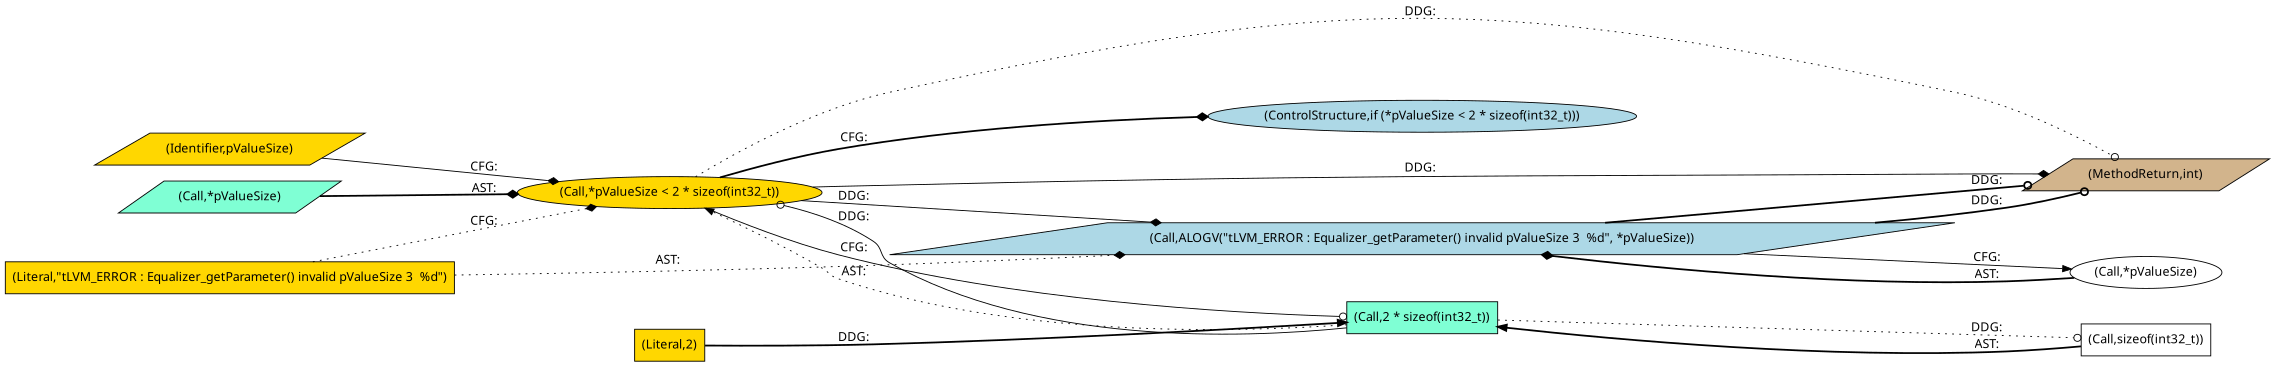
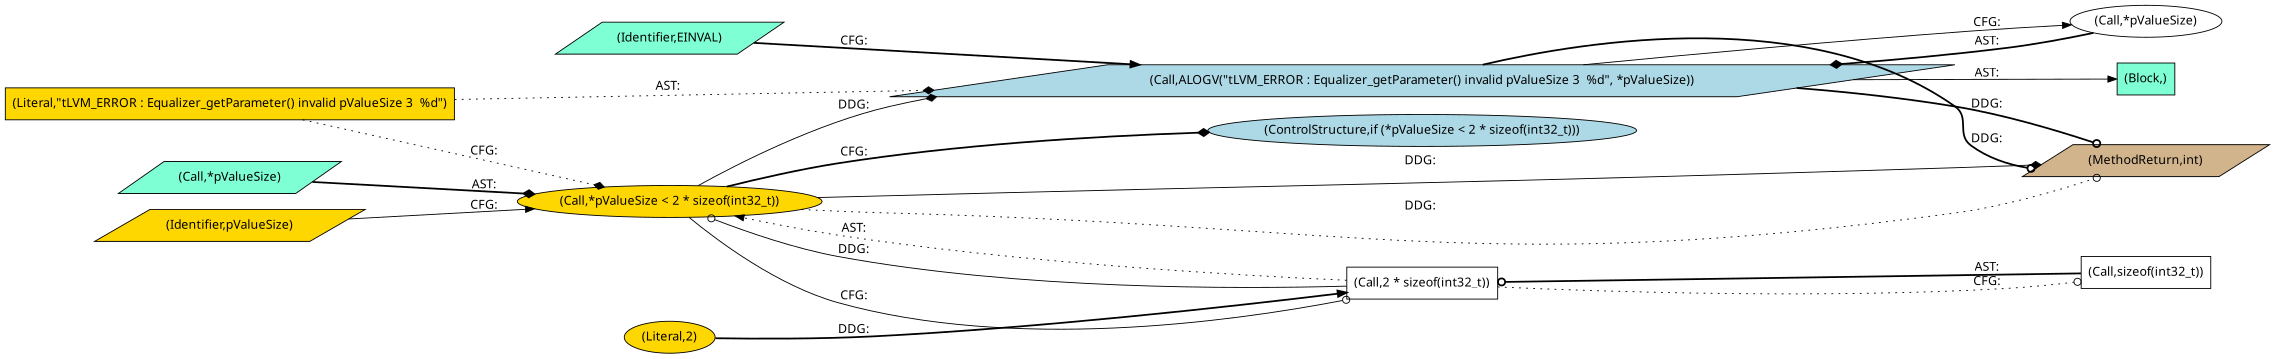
node "(Identifier,EINVAL)": added
node "(Block,)": added
edge "(Identifier,pValueSize)" -> "(Call,*pValueSize < 2 * sizeof(int32_t))": arrowhead diamond -> normal
node "(Call,2 * sizeof(int32_t))": fillcolor aquamarine -> white
edge "(Call,2 * sizeof(int32_t))" -> "(Call,sizeof(int32_t))": label "DDG: " -> "CFG: "
node "(Literal,2)": shape box -> ellipse
edge "(Call,sizeof(int32_t))" -> "(Call,2 * sizeof(int32_t))": arrowhead normal -> odot
